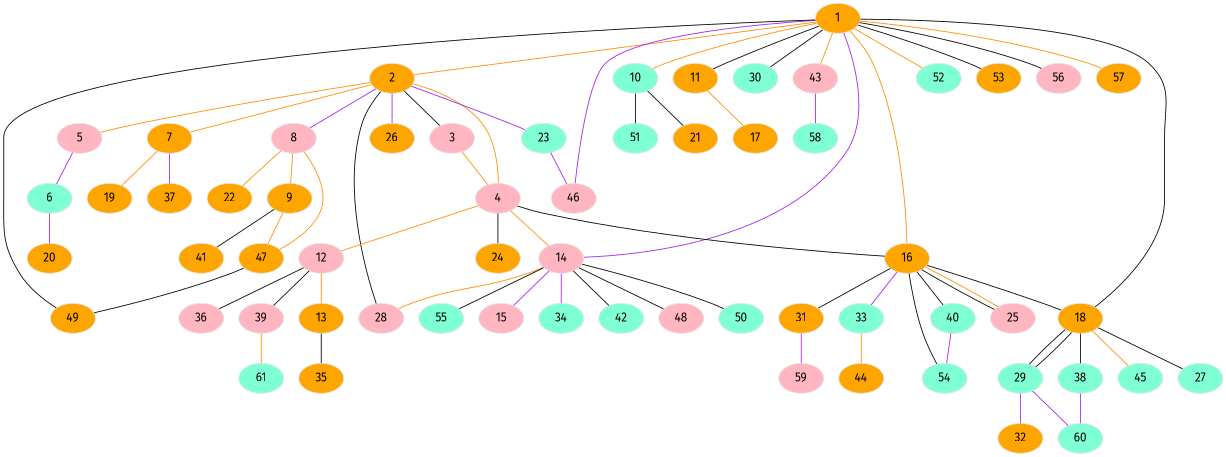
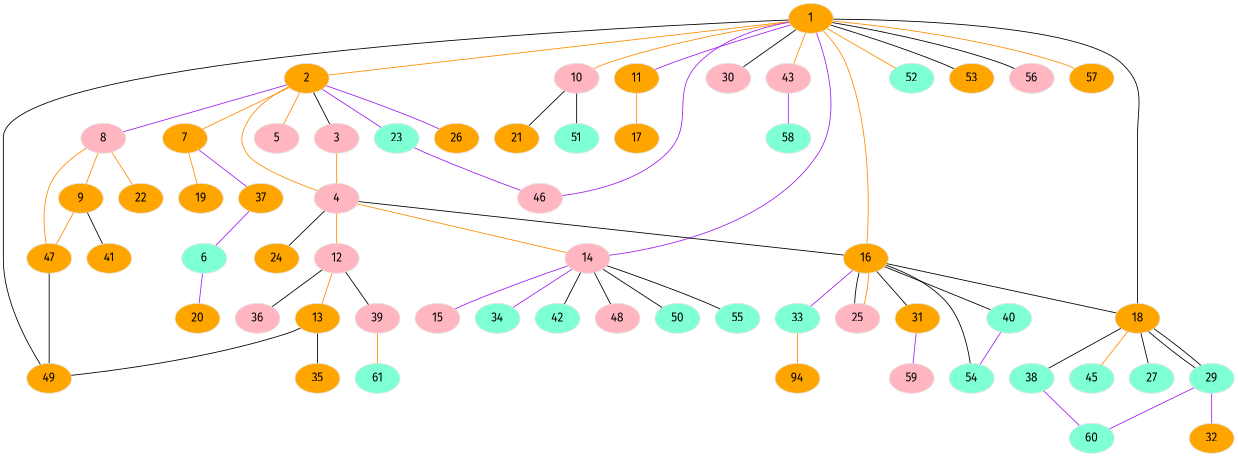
edge "1" -- "11": color black -> purple
node "10": fillcolor aquamarine -> lightpink
node "30": fillcolor aquamarine -> lightpink
edge "5" -- "6": now "37" -- "6"
node "28": removed
edge "13" -- "49": added
node "44": label "44" -> "94"
